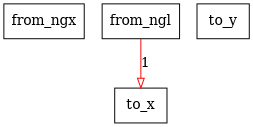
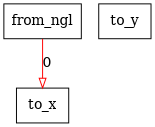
node "from_ngx": removed
edge "from_ngl" -> "to_x": label "1" -> "0"
